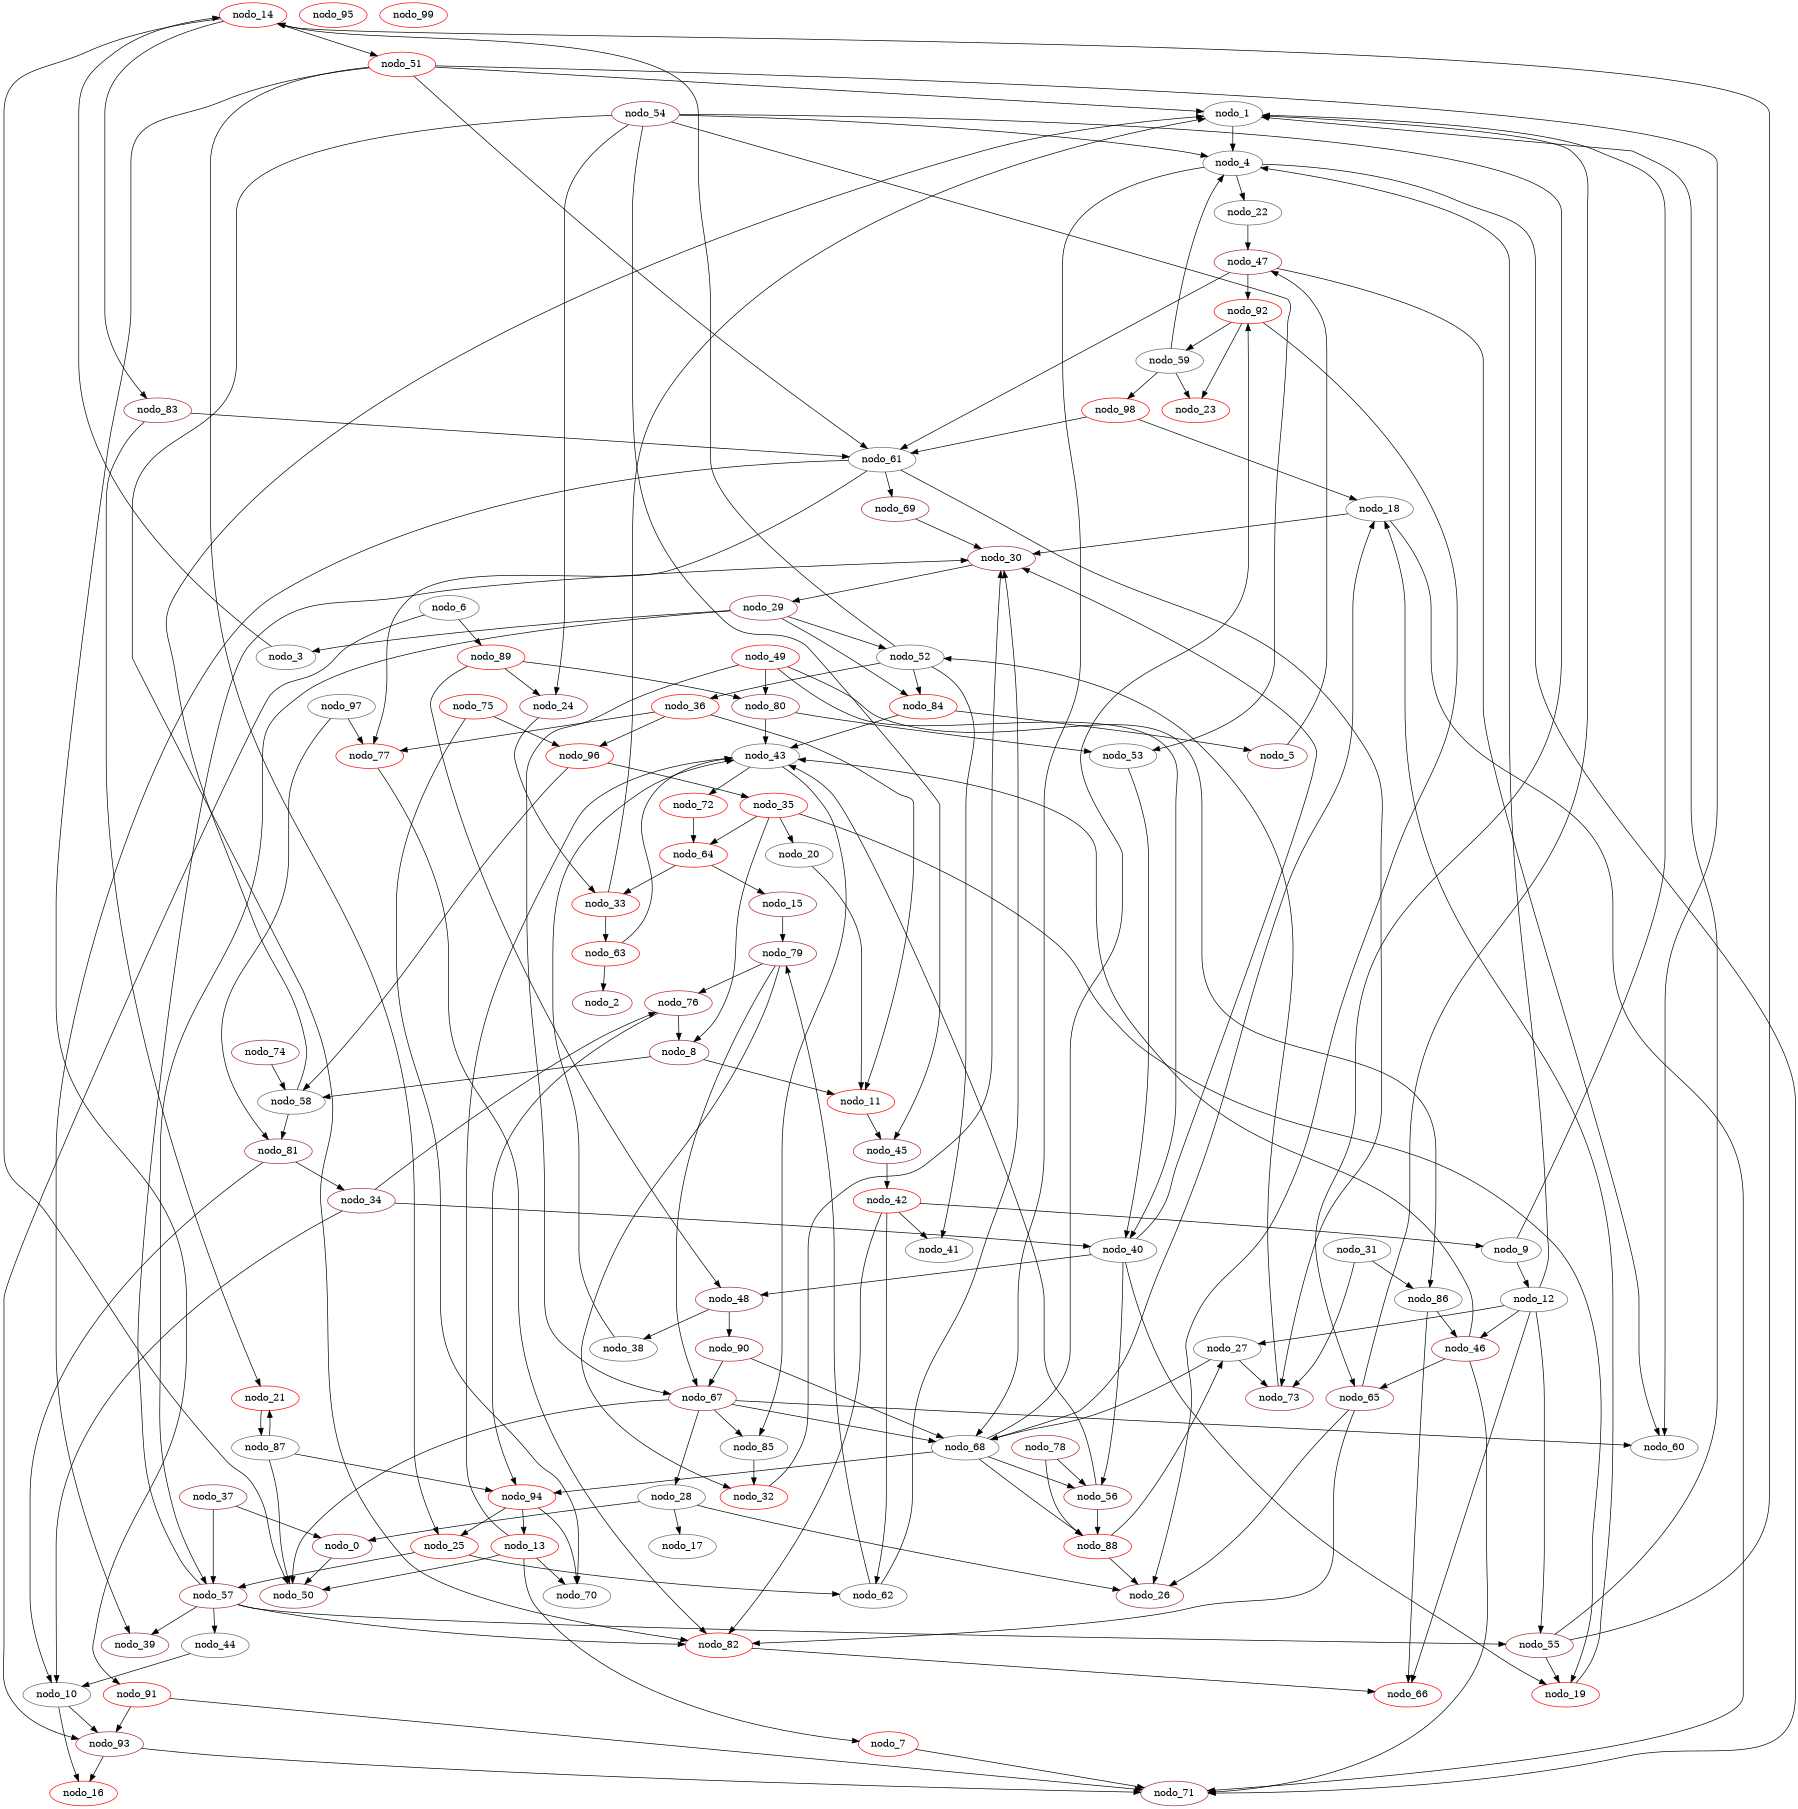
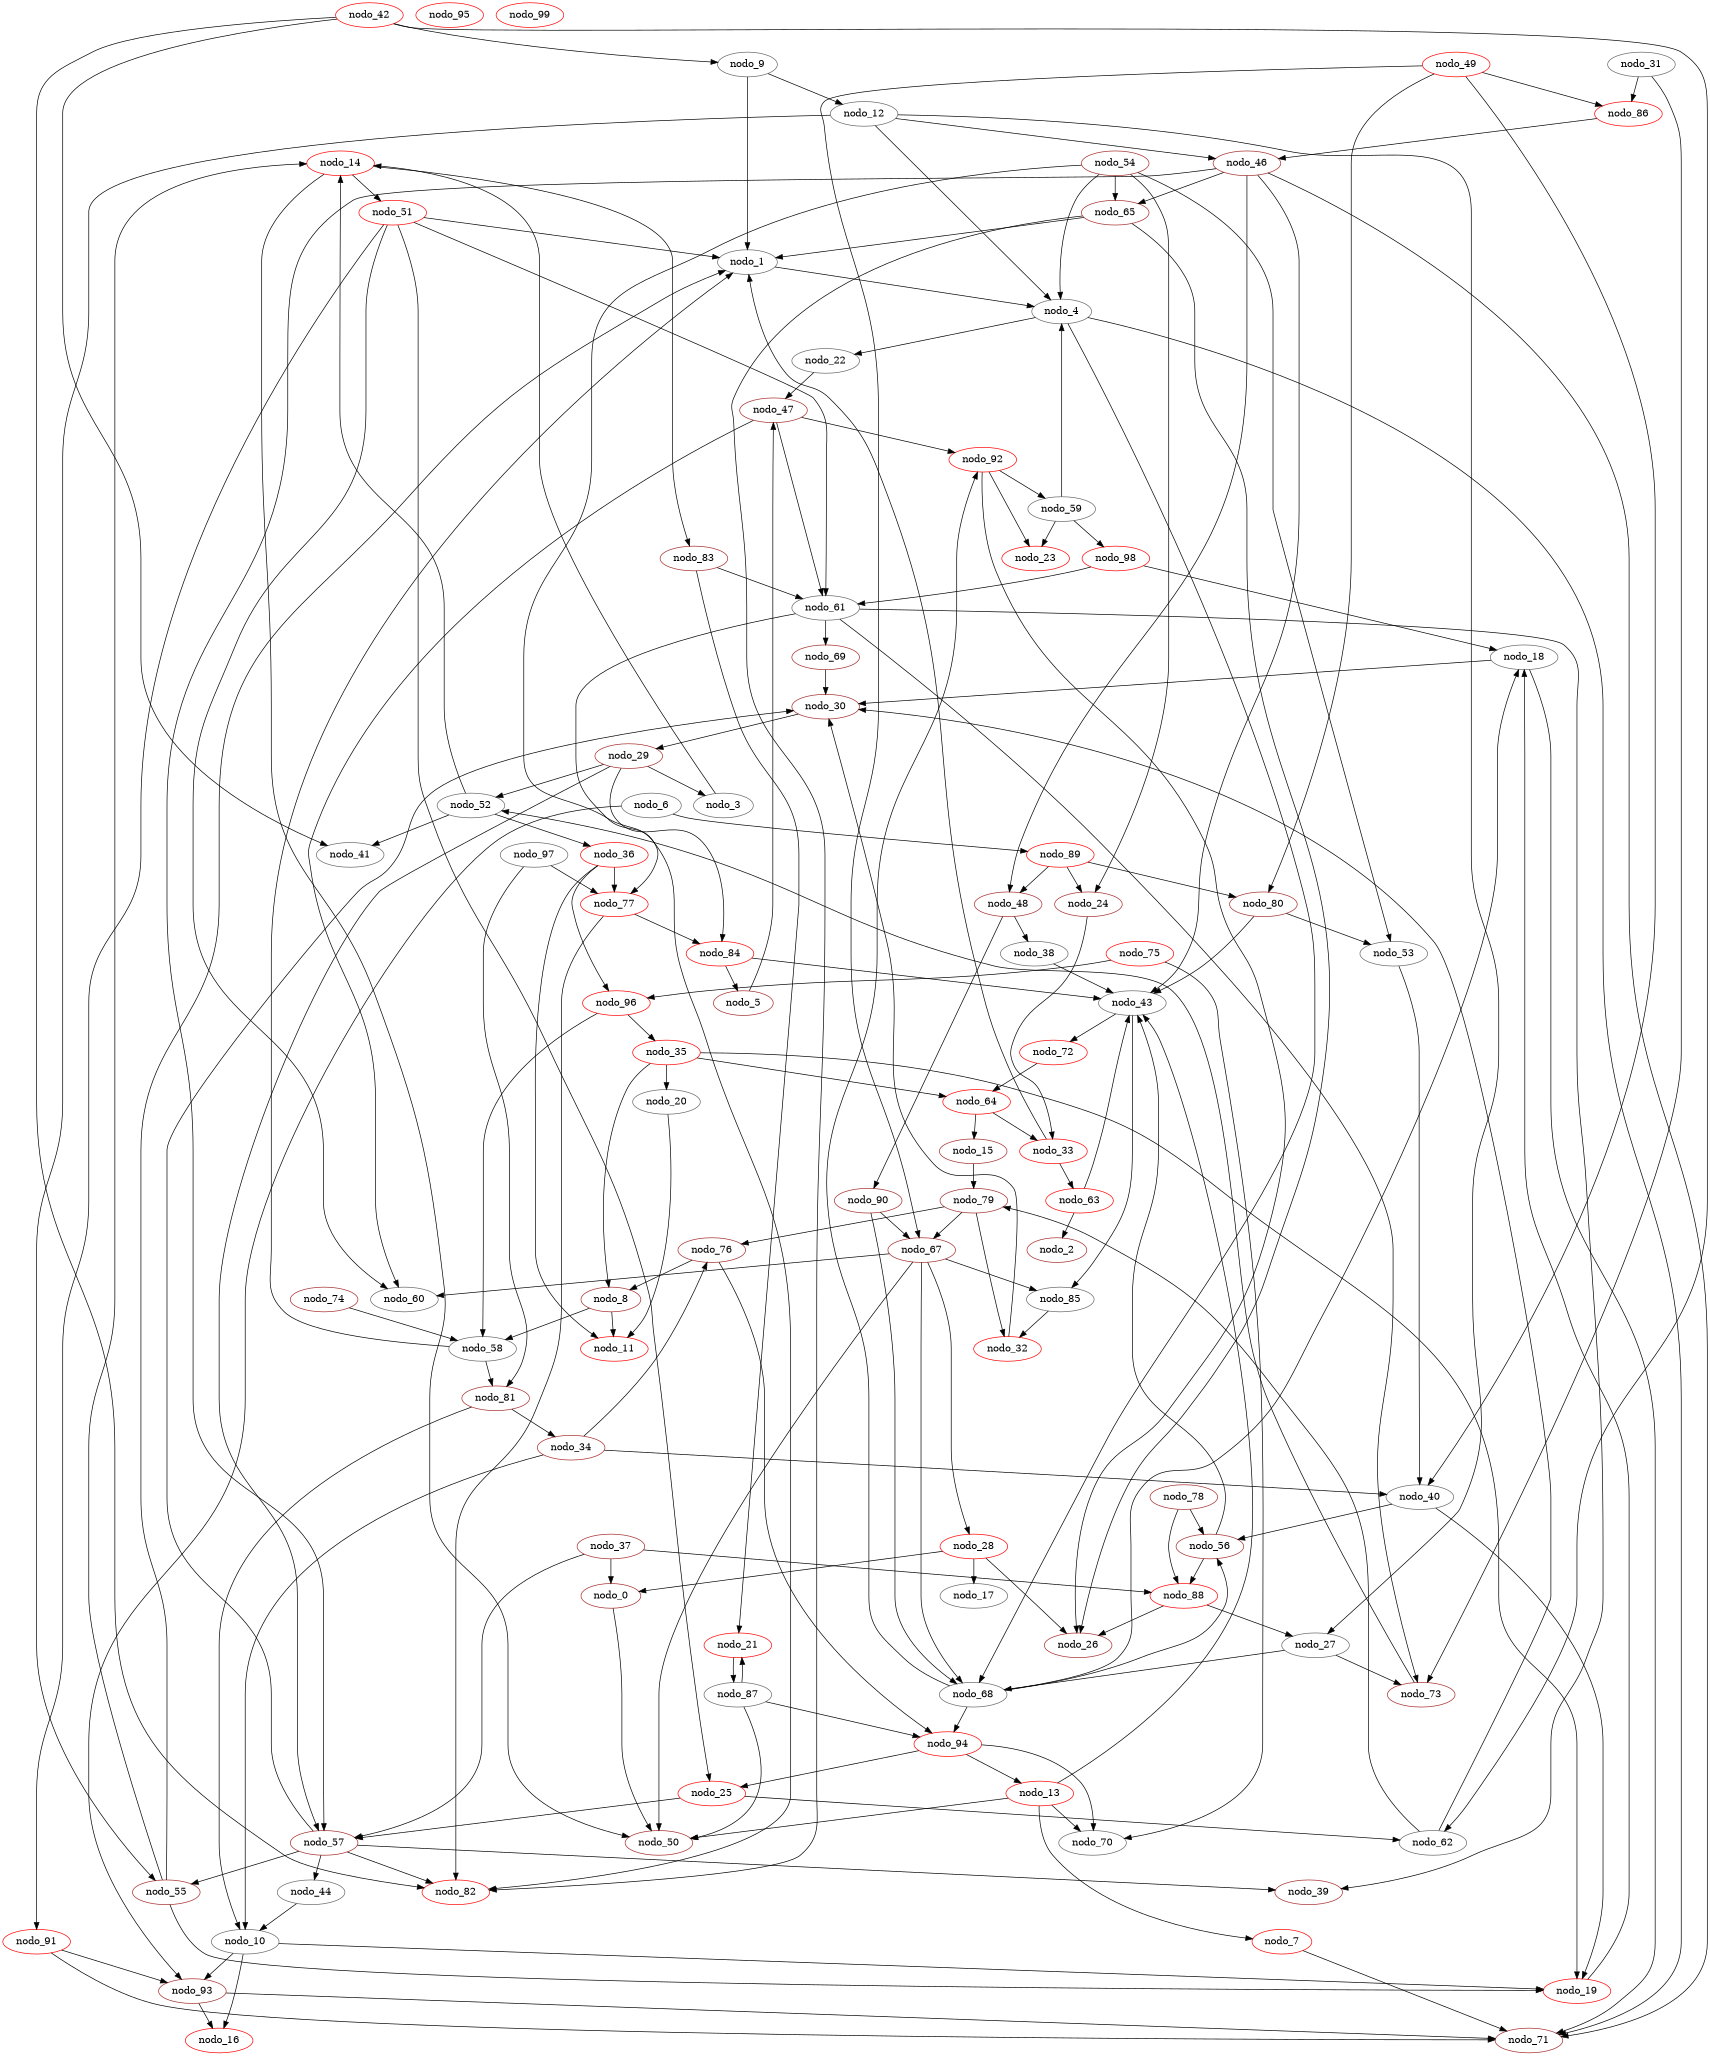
edge "nodo_46" -> "nodo_57": added
edge "nodo_52" -> "nodo_84": now "nodo_77" -> "nodo_84"
edge "nodo_40" -> "nodo_30": removed
node "nodo_45": removed
edge "nodo_40" -> "nodo_48": now "nodo_46" -> "nodo_48"
node "nodo_86": color gray40 -> red
edge "nodo_68" -> "nodo_88": now "nodo_37" -> "nodo_88"
node "nodo_28": color gray40 -> red
node "nodo_66": removed
edge "nodo_10" -> "nodo_19": added
